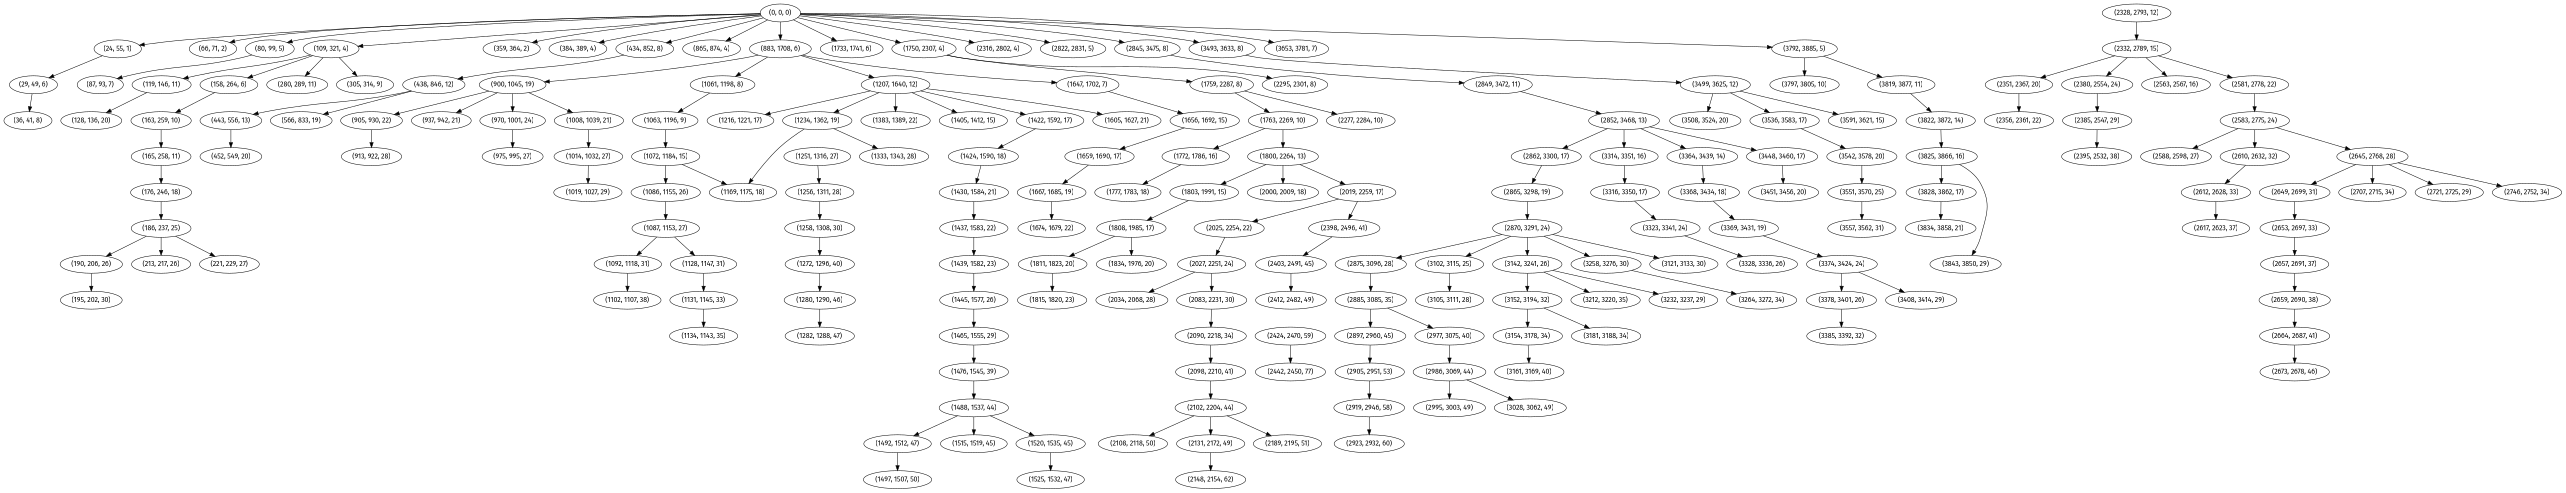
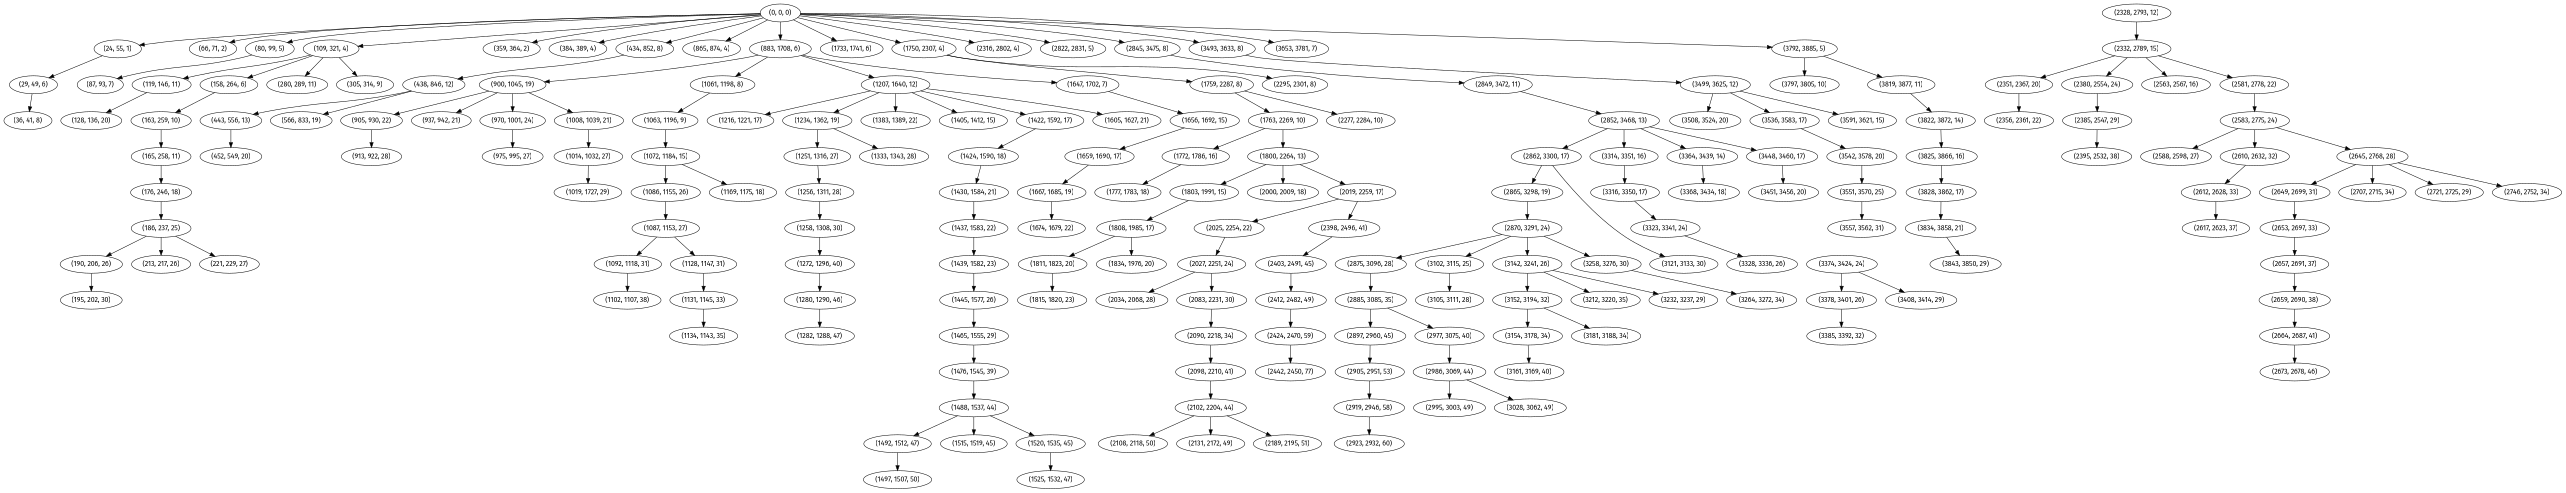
edge "(1234, 1362, 19)" -> "(1169, 1175, 18)": now "(1234, 1362, 19)" -> "(1251, 1316, 27)"
node "(1019, 1027, 29)": label "(1019, 1027, 29)" -> "(1019, 1727, 29)"
edge "(3825, 3866, 16)" -> "(3843, 3850, 29)": now "(3834, 3858, 21)" -> "(3843, 3850, 29)"
node "(3369, 3431, 19)": removed
edge "(2870, 3291, 24)" -> "(3121, 3133, 30)": now "(2862, 3300, 17)" -> "(3121, 3133, 30)"
edge "(2412, 2482, 49)" -> "(2424, 2470, 59)": added
node "(2148, 2154, 62)": removed
